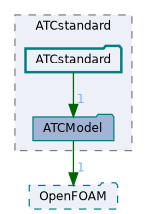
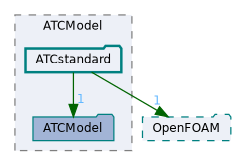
cluster "ATCstandard": label "ATCstandard" -> "ATCModel"
edge "ATCModel" -> "OpenFOAM": now "ATCstandard" -> "OpenFOAM"
